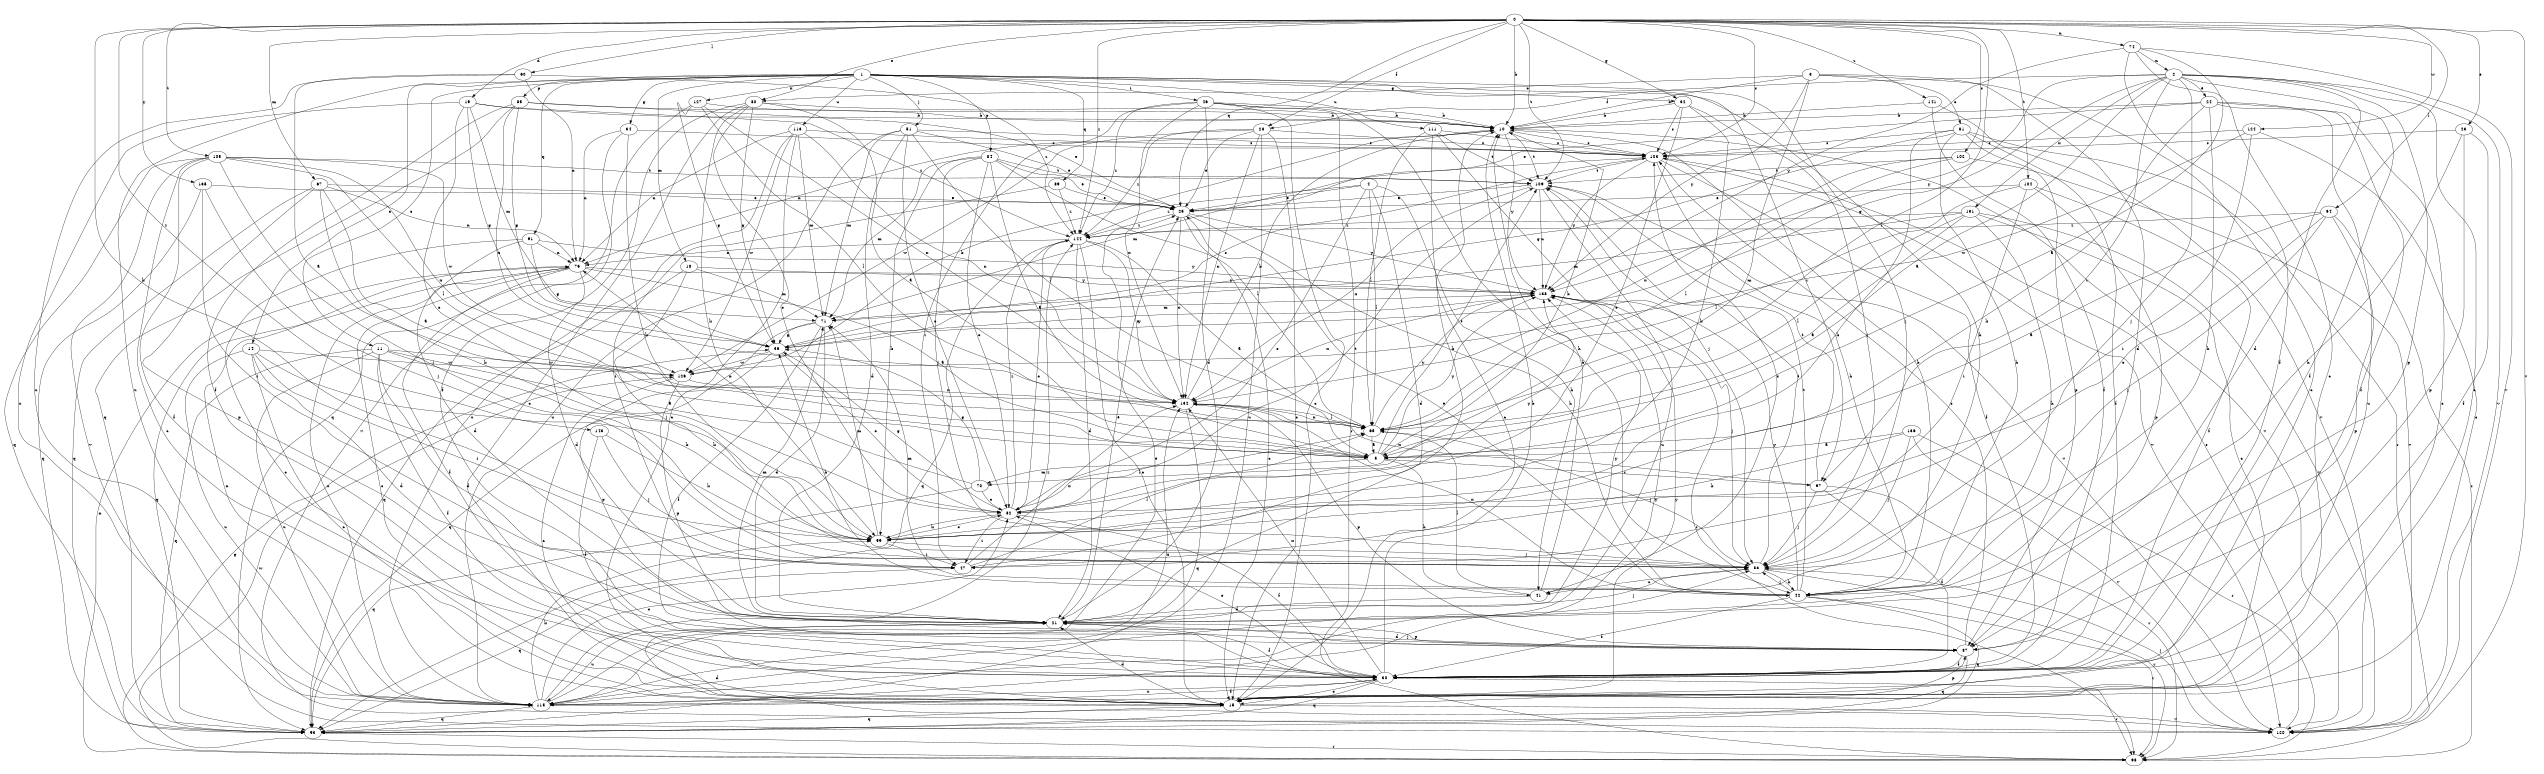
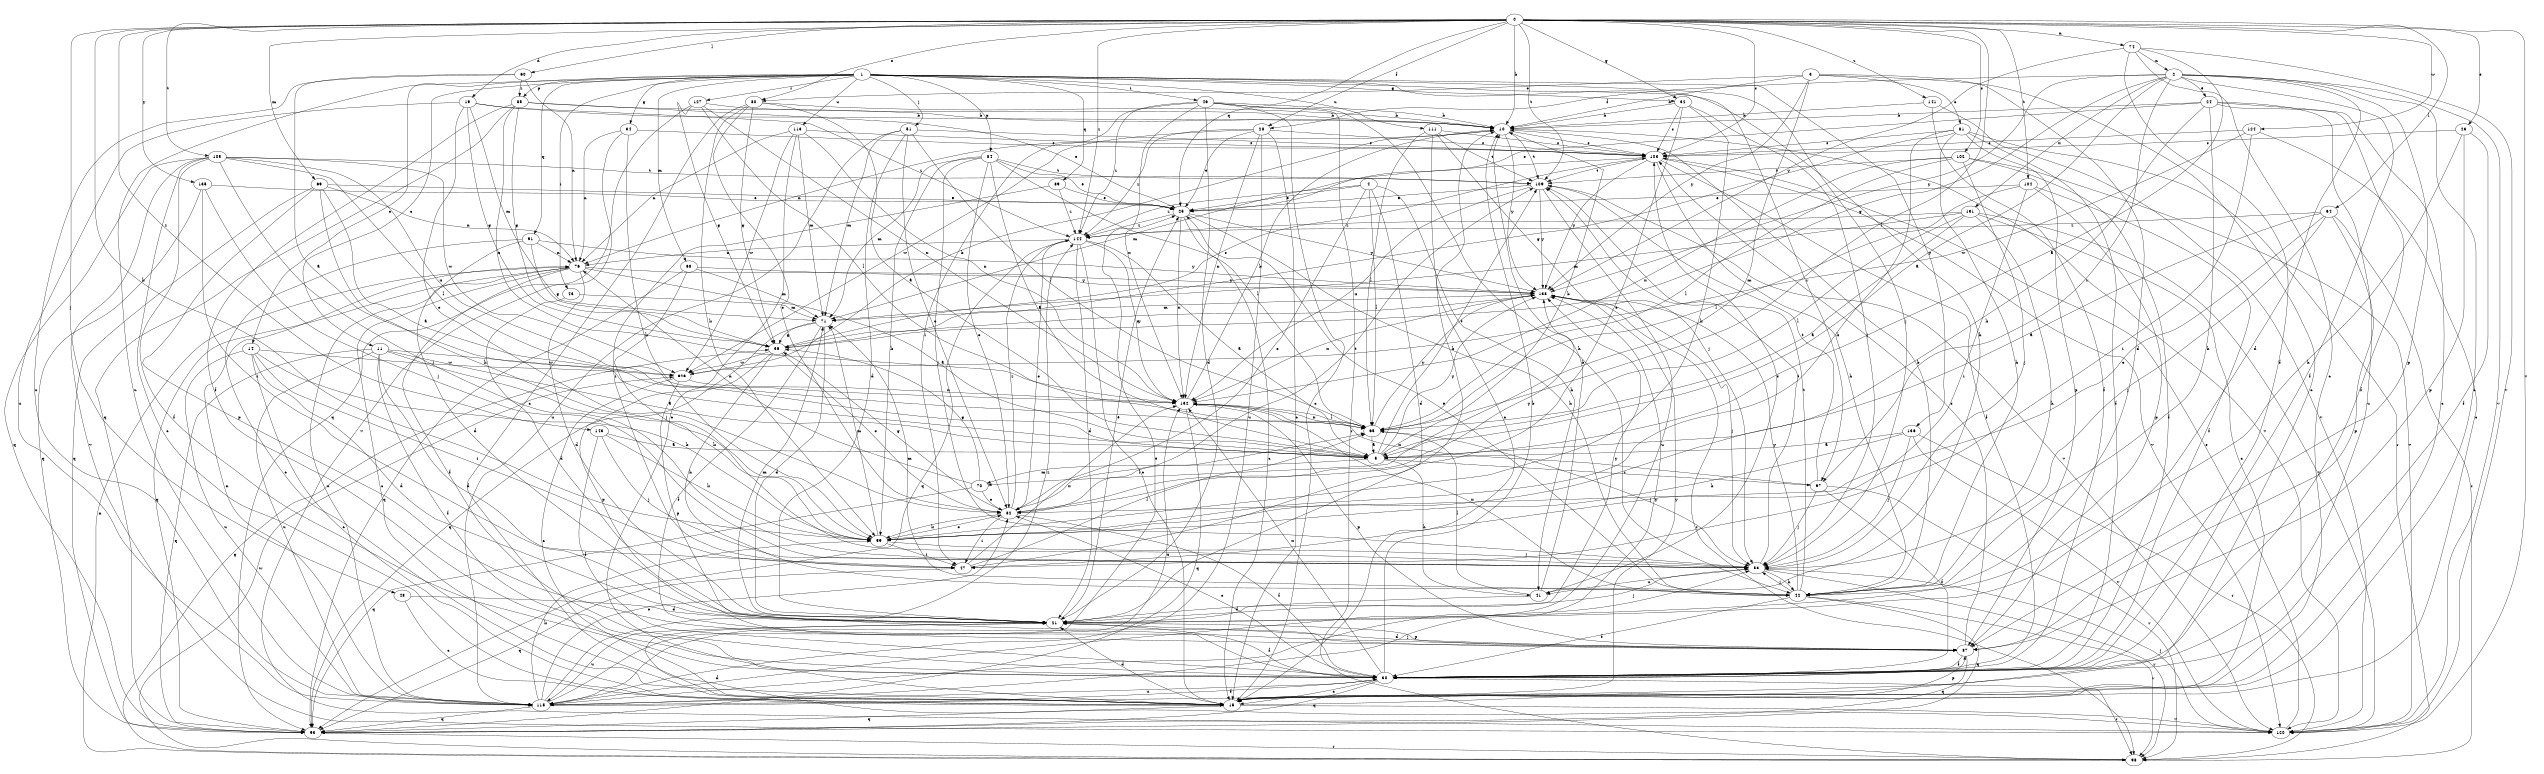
edge "1" -> "136": added, label "y"
edge "1" -> "127": label "x" -> "i"
edge "60" -> "144": now "60" -> "85"
edge "51" -> "25": removed, label "e"
node "67": label "67" -> "69"
edge "109" -> "138": label "n" -> "y"
node "18": label "18" -> "68"
node "43": added
node "126": label "126" -> "626"
edge "2" -> "53": now "102" -> "53"
edge "113" -> "115": removed, label "u"
edge "143" -> "5": added, label "a"
edge "42" -> "36": reversed
node "48": added
edge "80" -> "30": now "102" -> "30"
